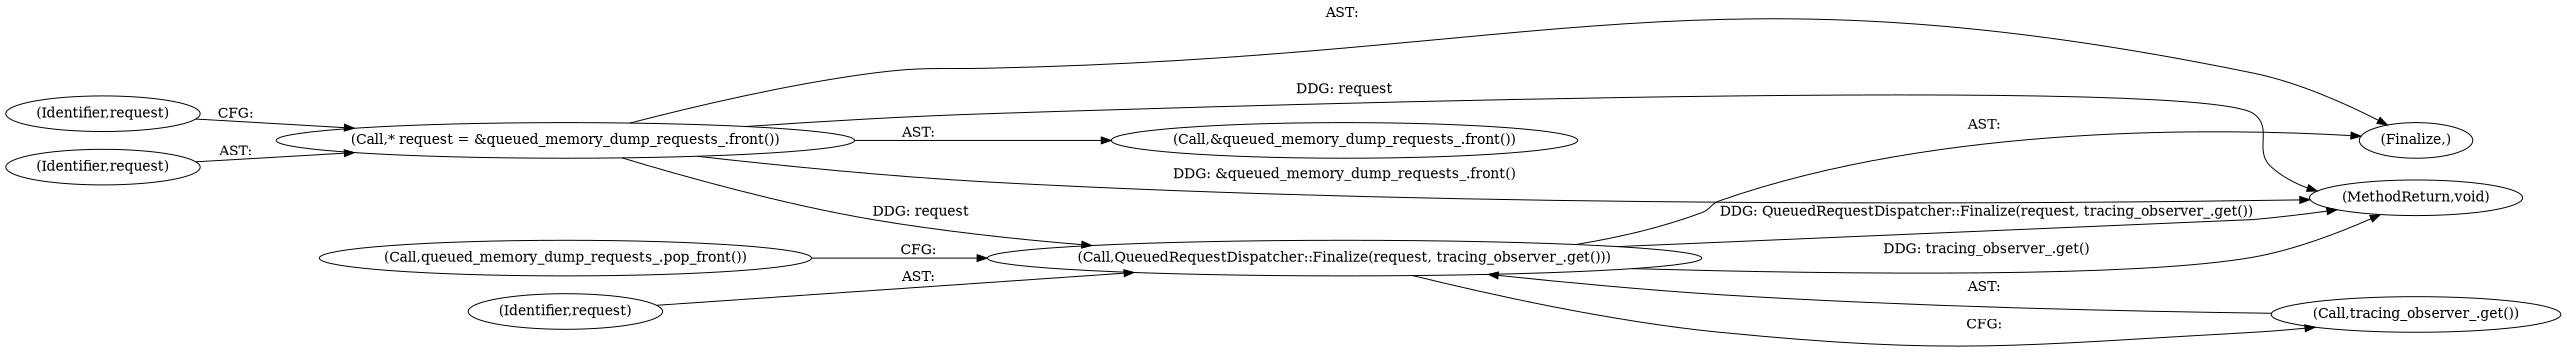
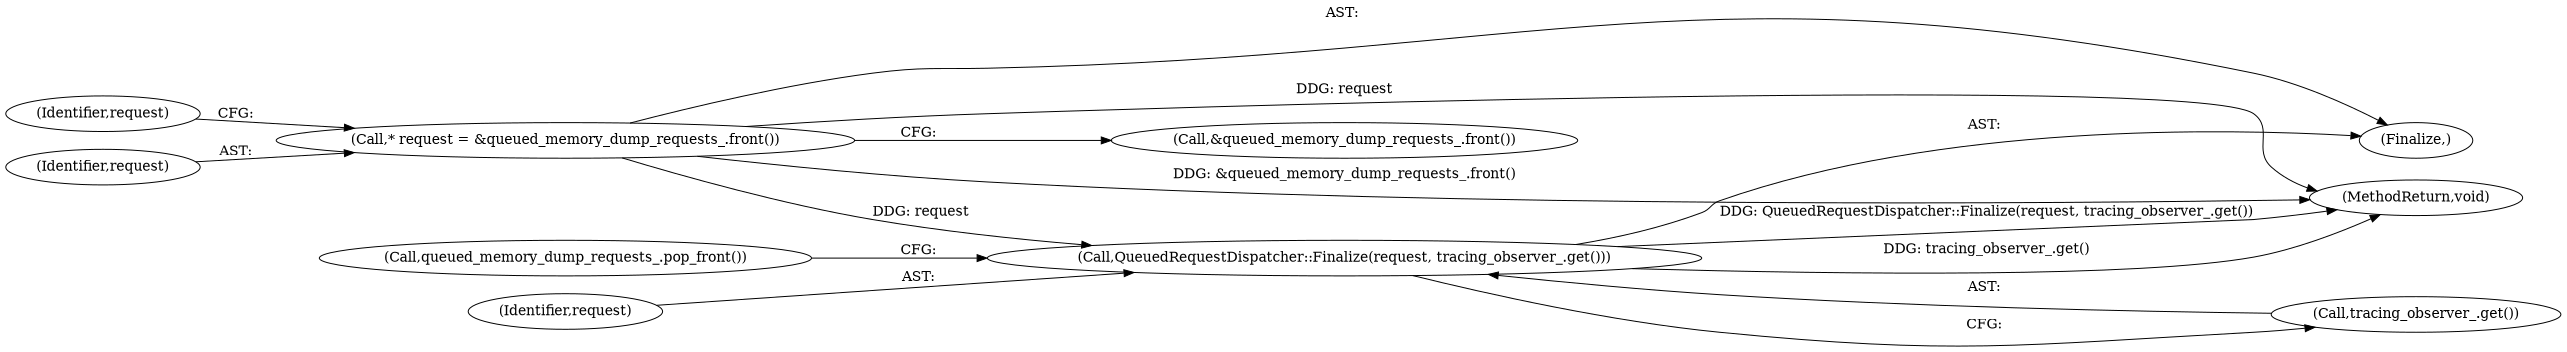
edge "(Call,* request = &queued_memory_dump_requests_.front())" -> "(Call,&queued_memory_dump_requests_.front())": label "AST: " -> "CFG: "
